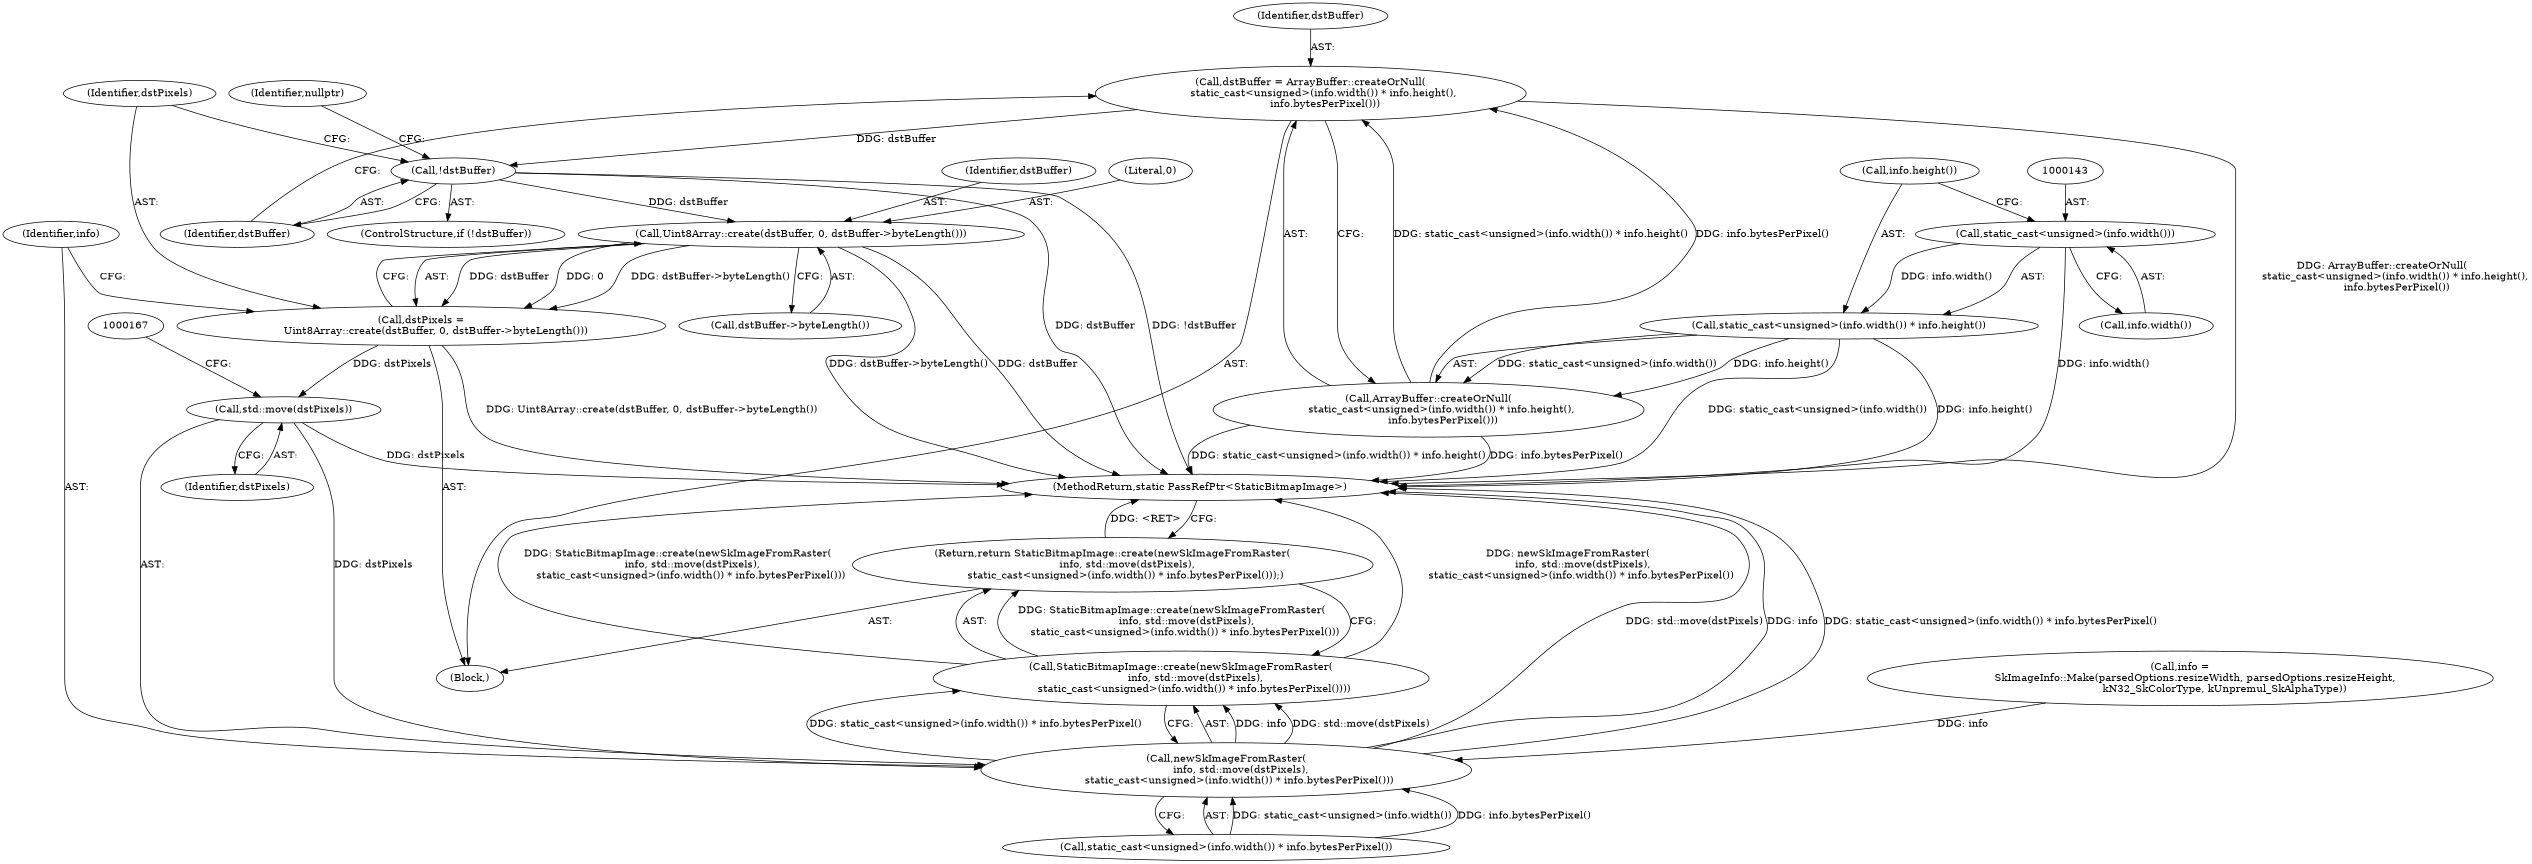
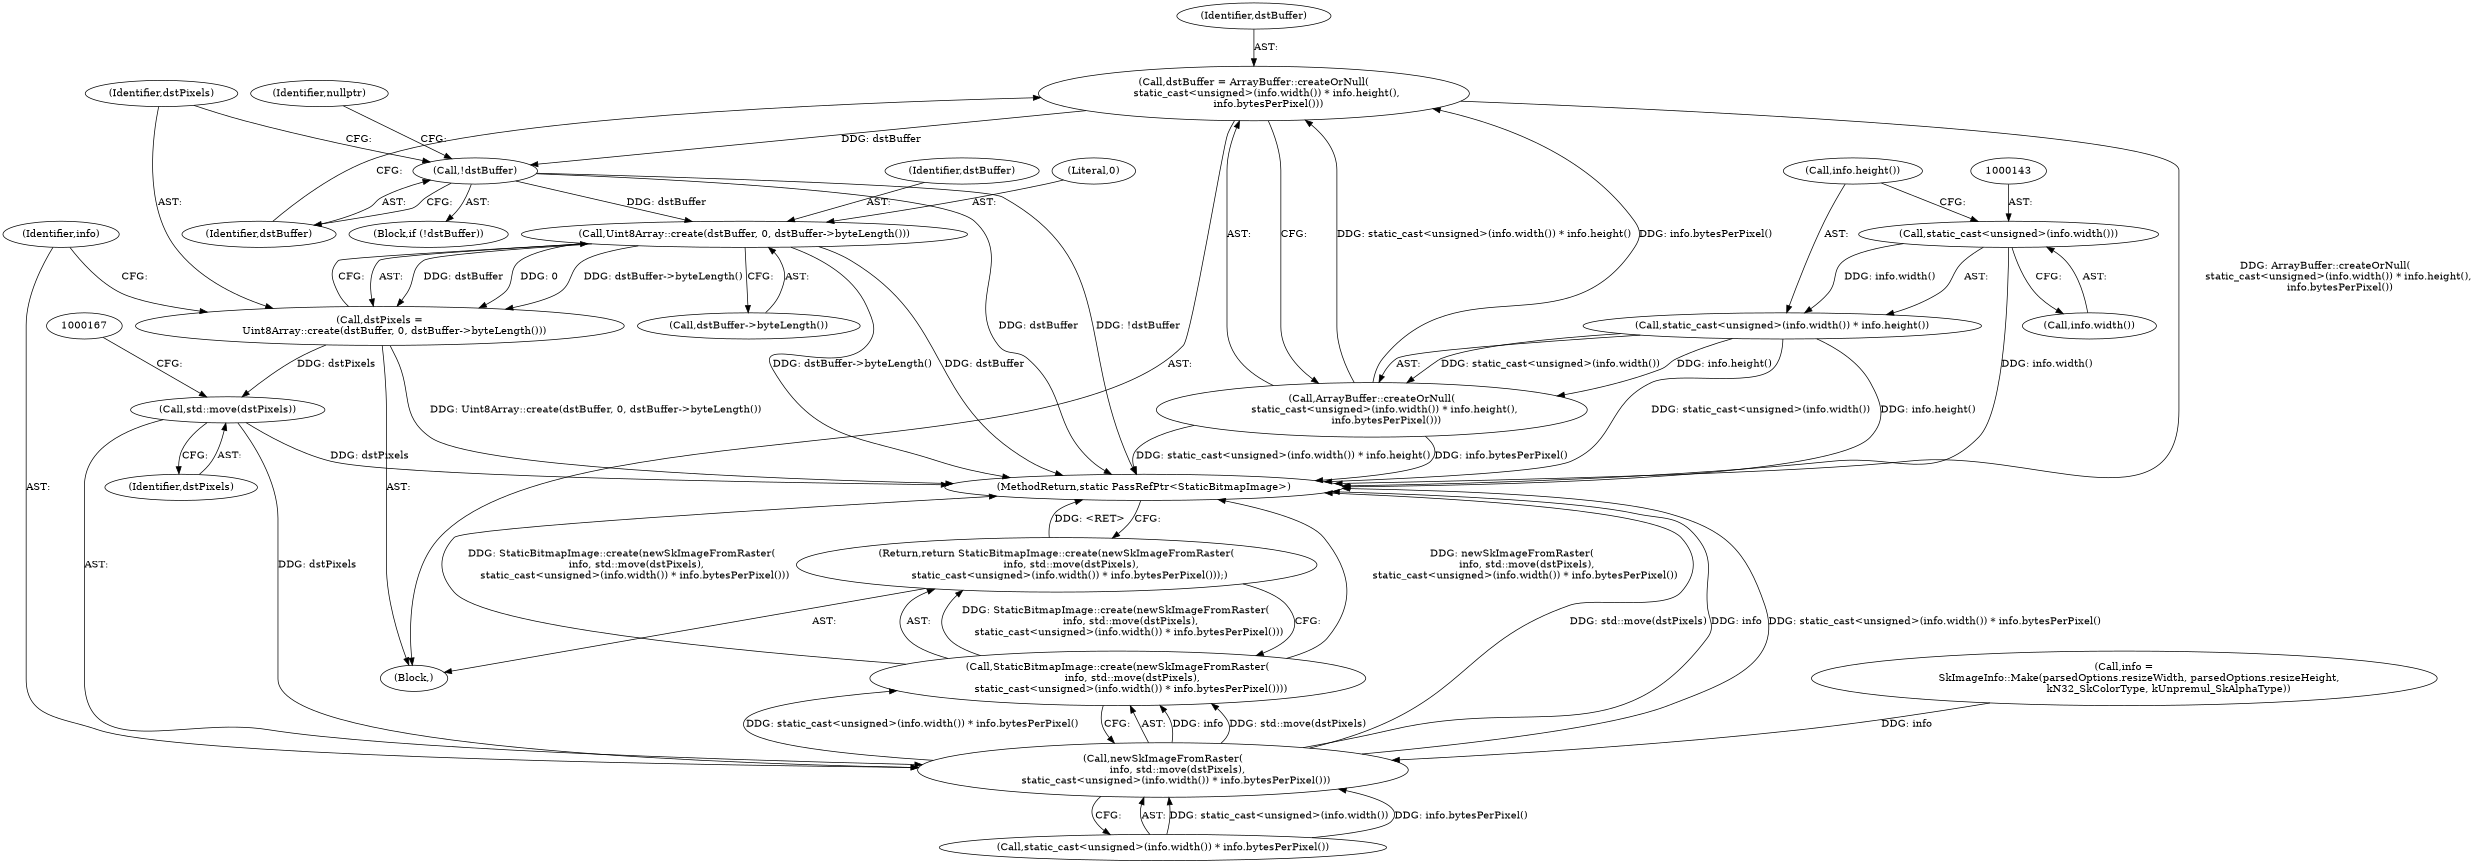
node "(ControlStructure,if (!dstBuffer))": label "(ControlStructure,if (!dstBuffer))" -> "(Block,if (!dstBuffer))"
